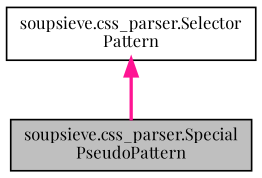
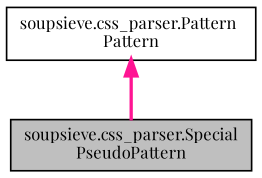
node "soupsieve.css_parser.Selector Pattern": label "soupsieve.css_parser.Selector Pattern" -> "soupsieve.css_parser.Pattern Pattern"
